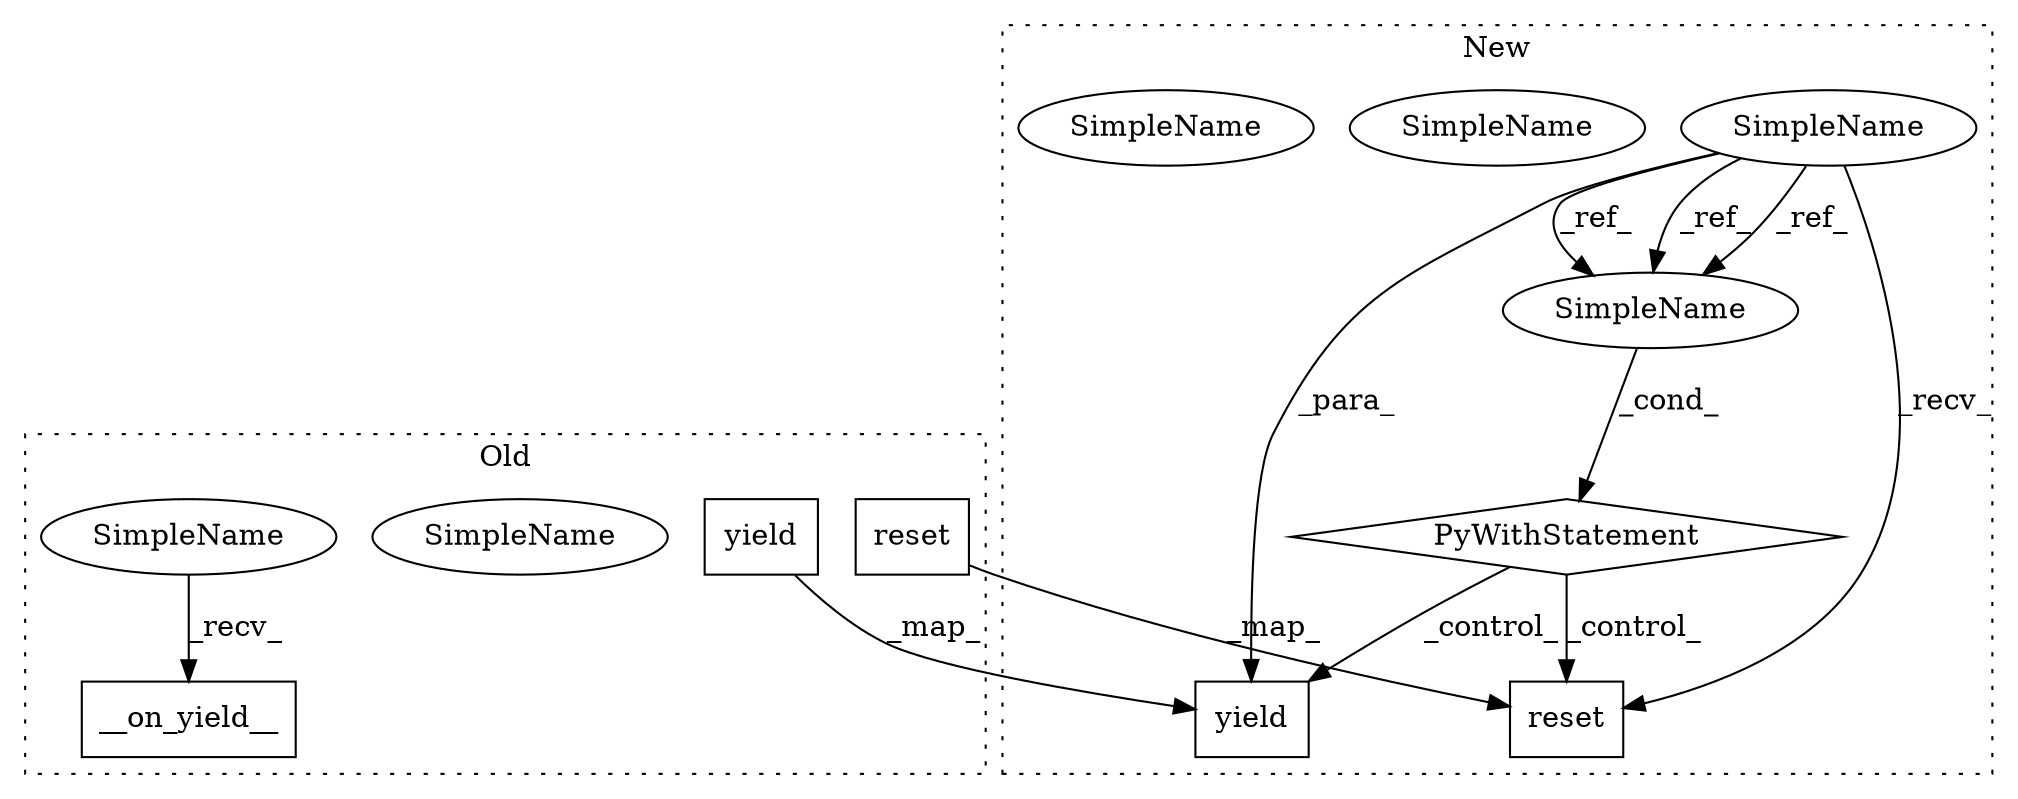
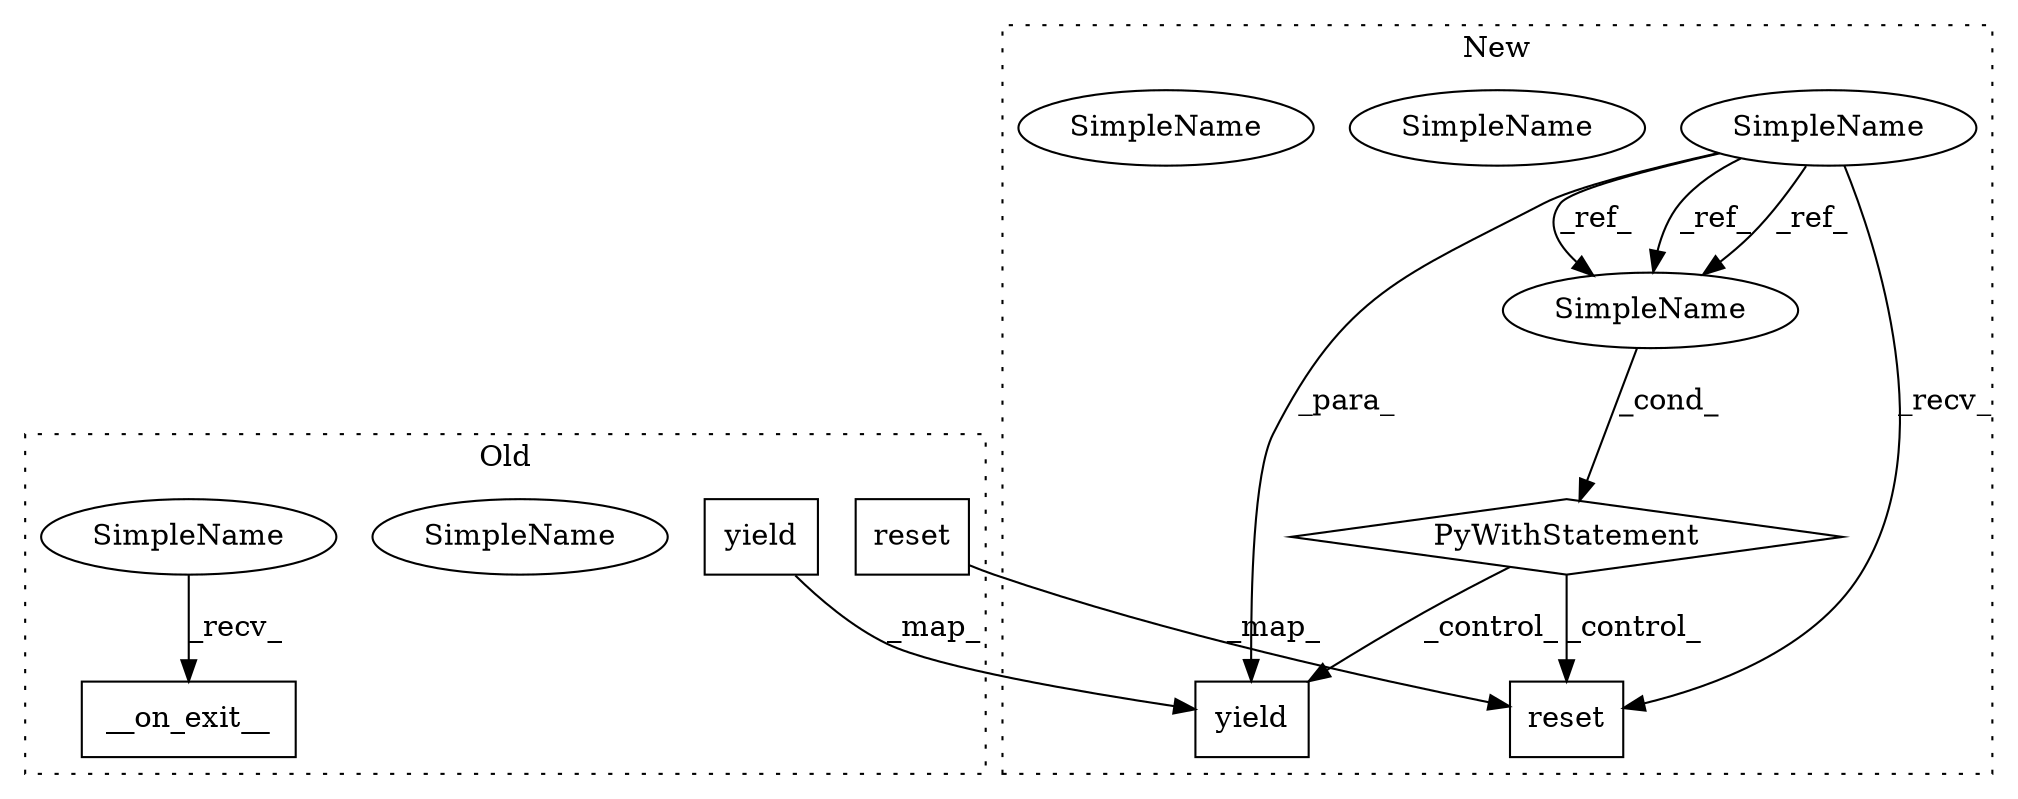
node "__on_yield__": label "__on_yield__" -> "__on_exit__"
